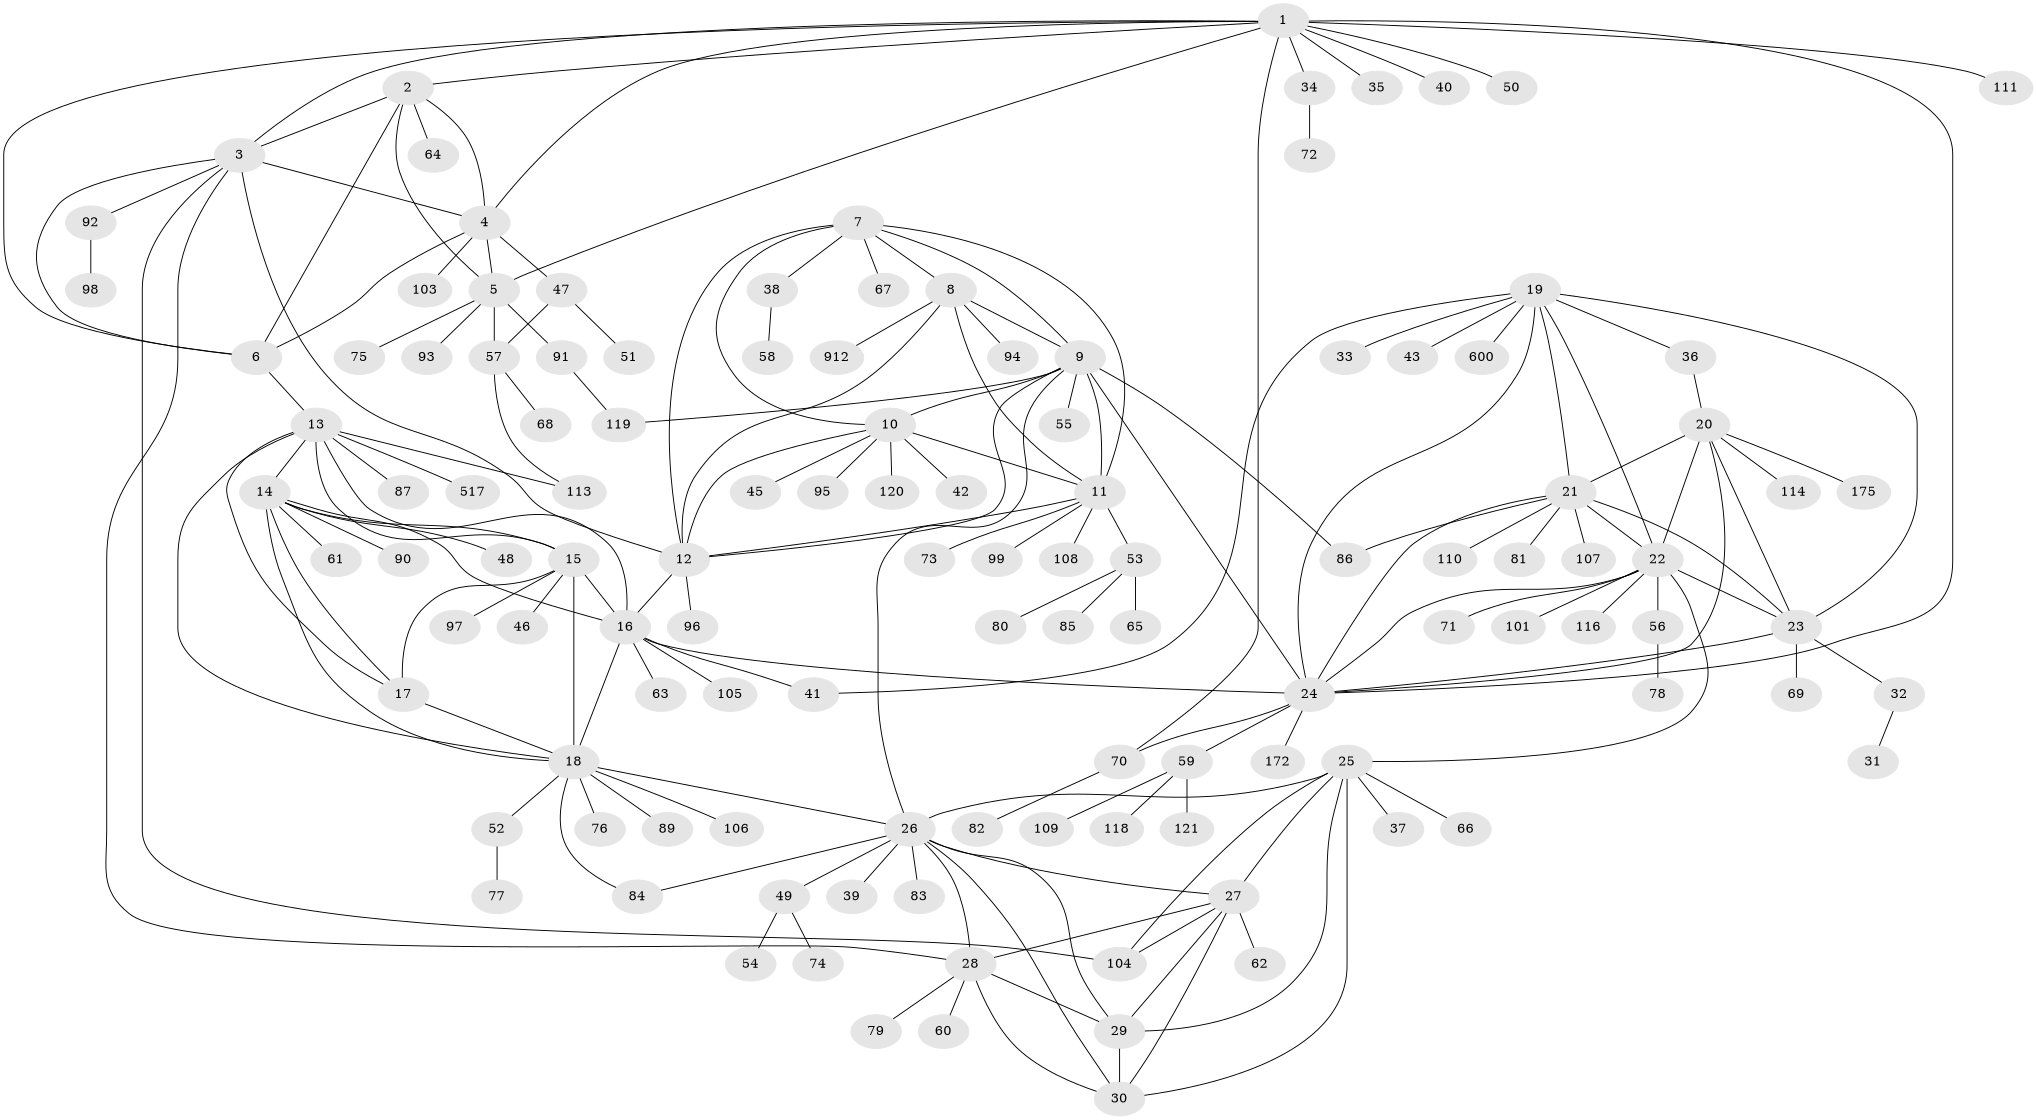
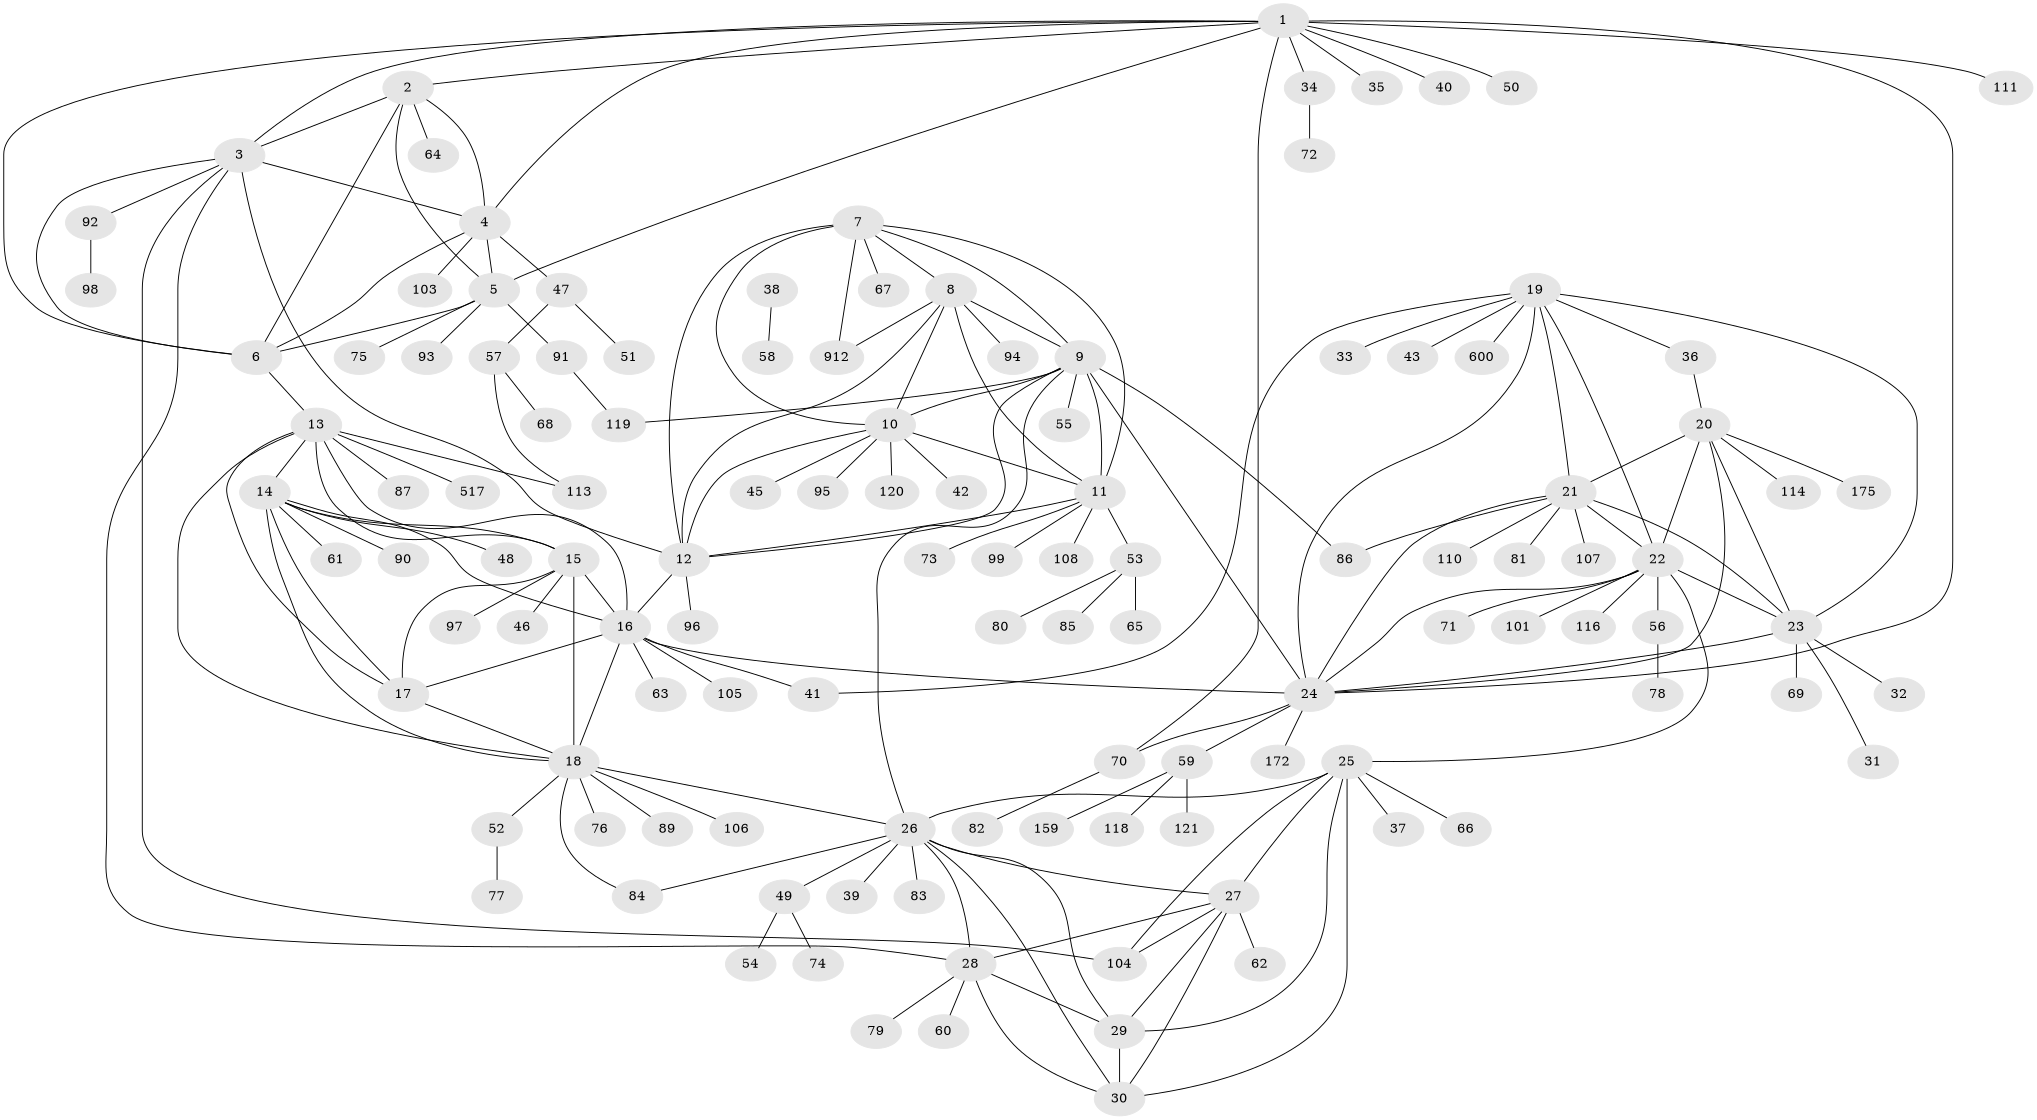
edge "7" -- "38": now "7" -- "912"
edge "5" -- "57": now "5" -- "6"
edge "8" -- "10": added
edge "16" -- "17": added
edge "32" -- "31": now "23" -- "31"
node "109": label "109" -> "159"
